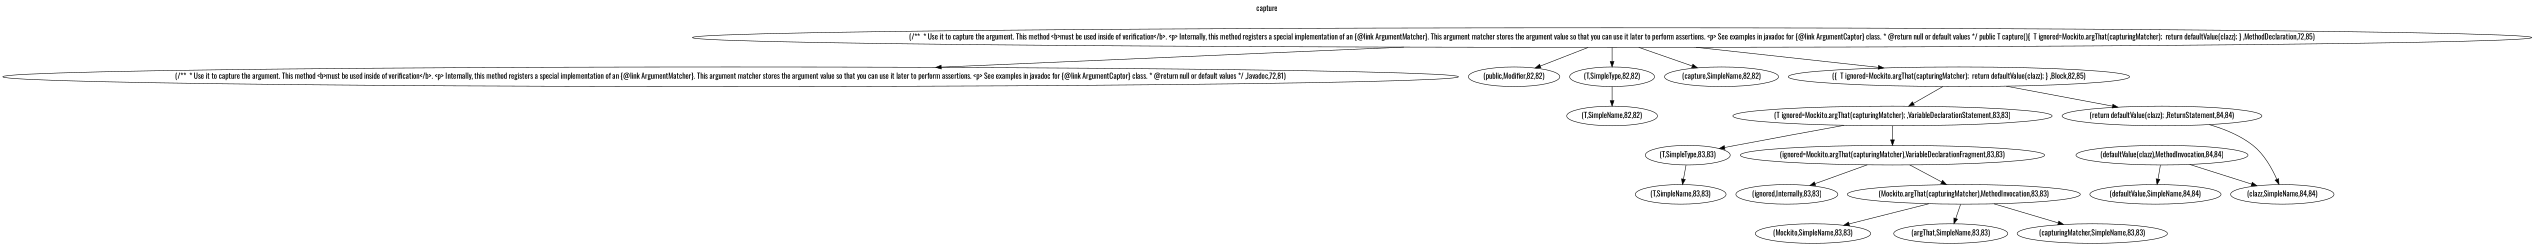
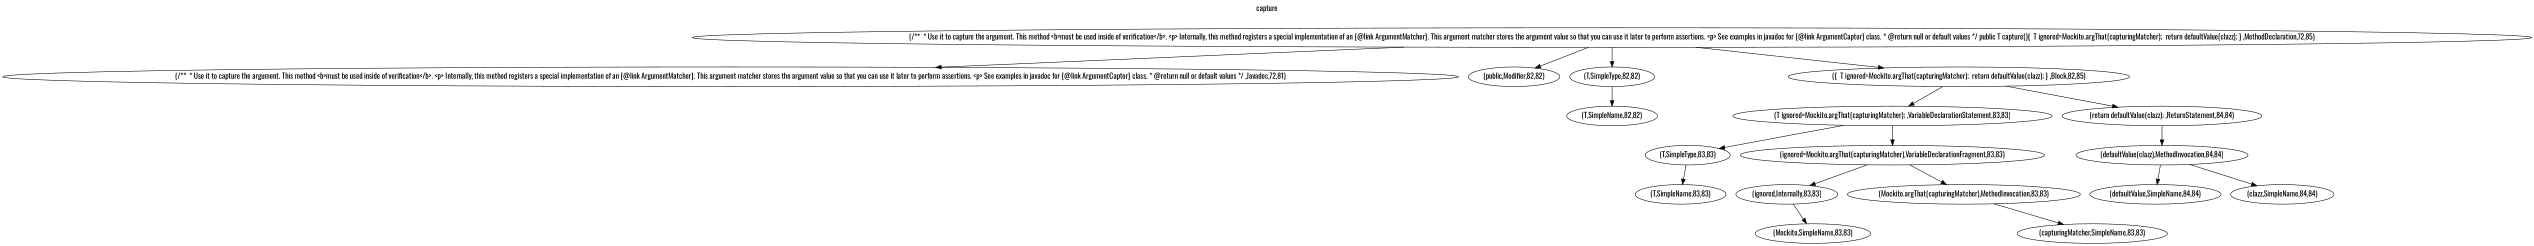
node "(capture,SimpleName,82,82)": removed
edge "(return defaultValue(clazz); ,ReturnStatement,84,84)" -> "(clazz,SimpleName,84,84)": now "(return defaultValue(clazz); ,ReturnStatement,84,84)" -> "(defaultValue(clazz),MethodInvocation,84,84)"
edge "(Mockito.argThat(capturingMatcher),MethodInvocation,83,83)" -> "(Mockito,SimpleName,83,83)": now "(ignored,Internally,83,83)" -> "(Mockito,SimpleName,83,83)"
node "(argThat,SimpleName,83,83)": removed
